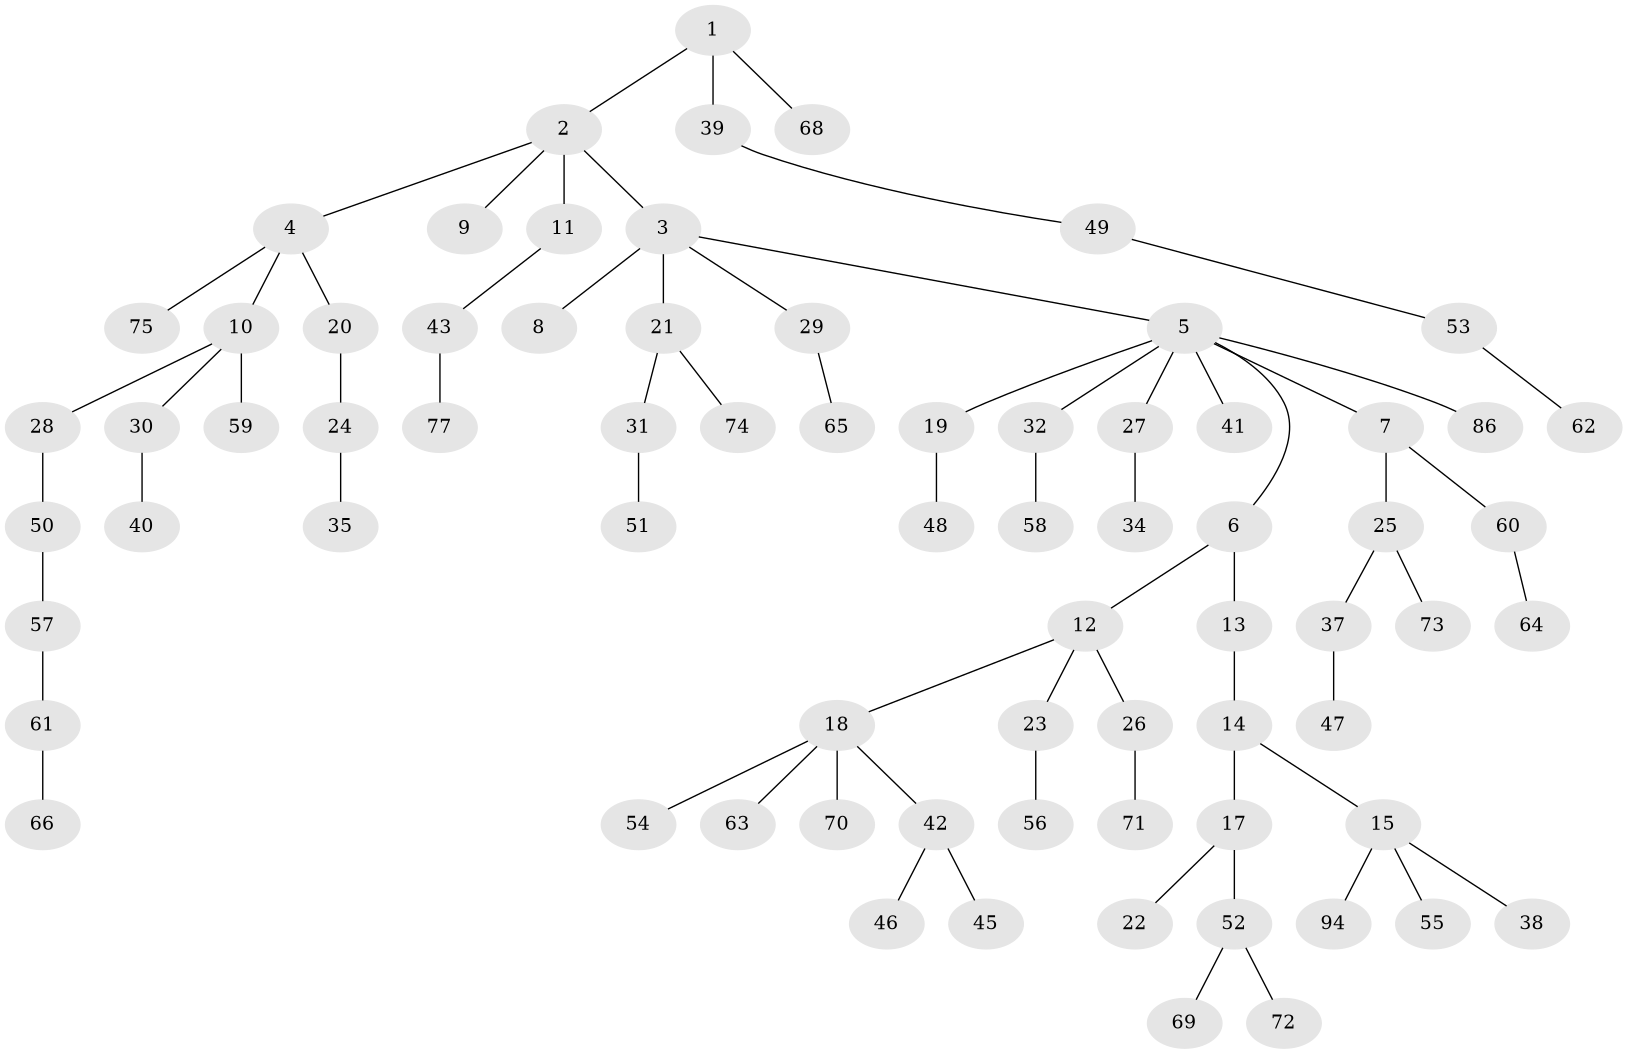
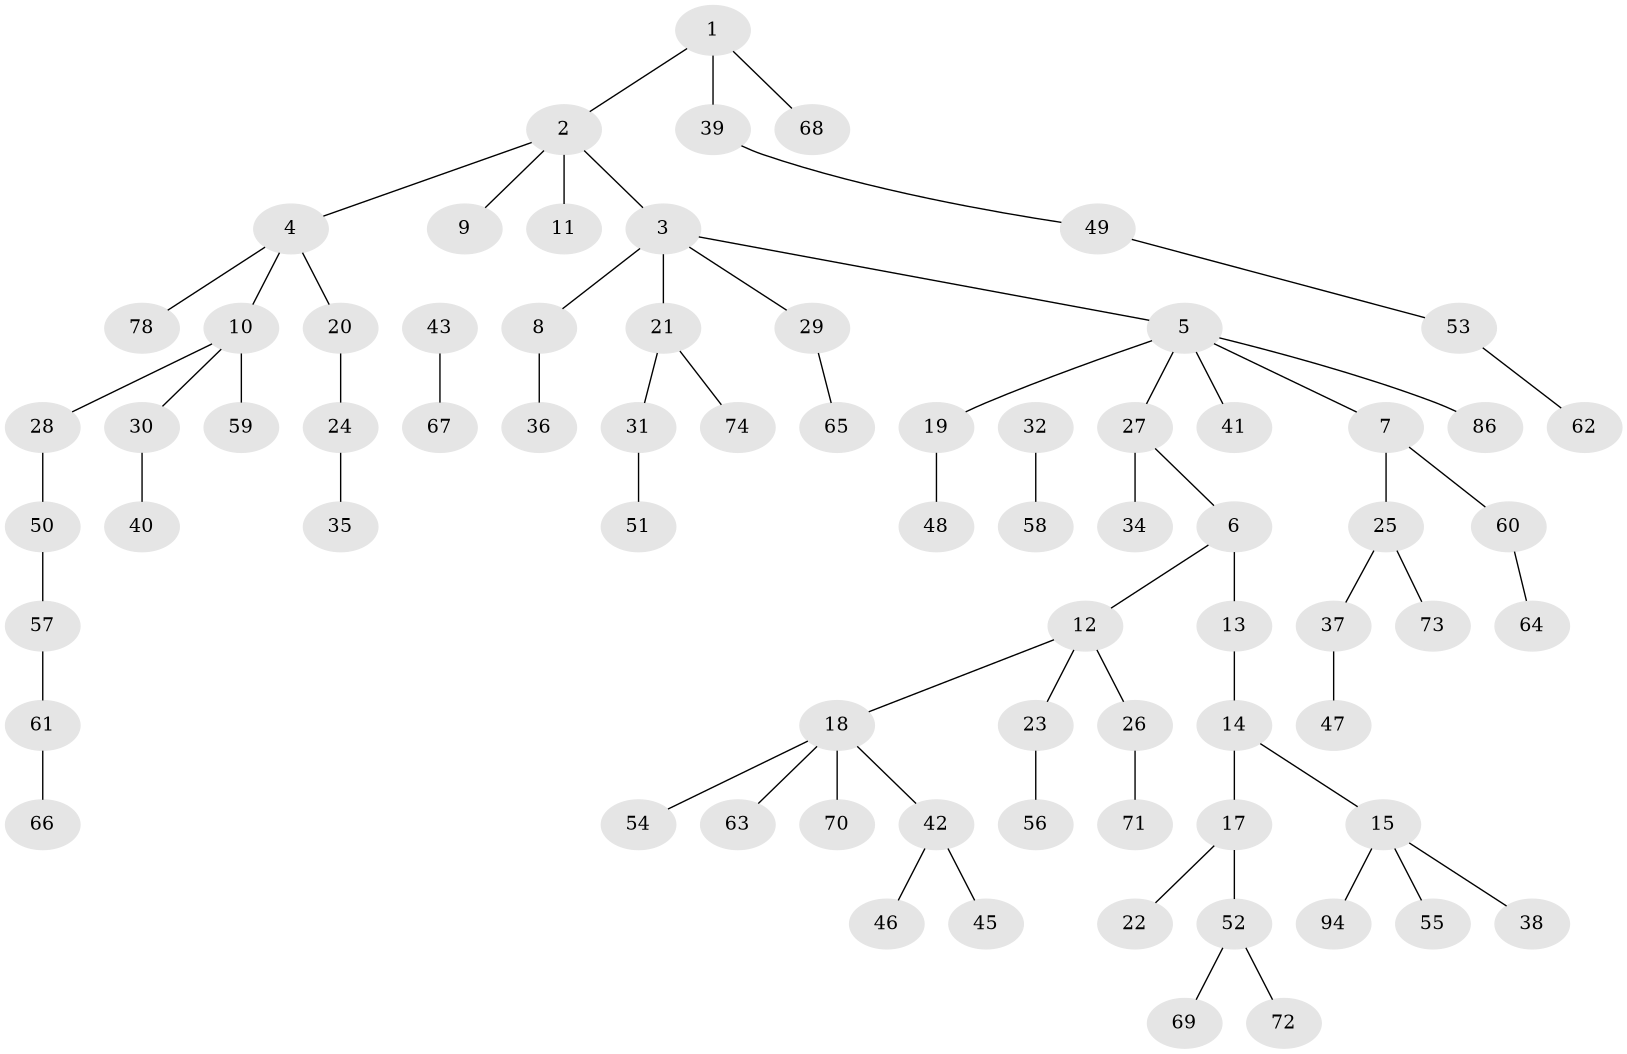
edge "11" -- "43": removed
node "75": label "75" -> "78"
edge "5" -- "32": removed
edge "5" -- "6": now "27" -- "6"
node "77": label "77" -> "67"
node "36": added
